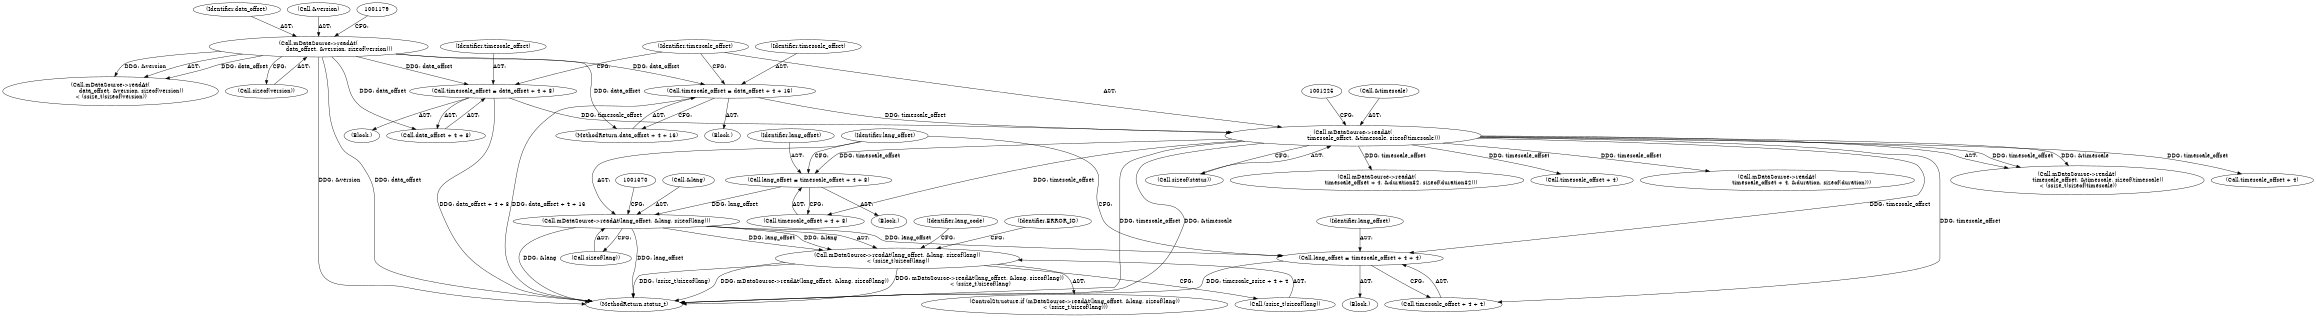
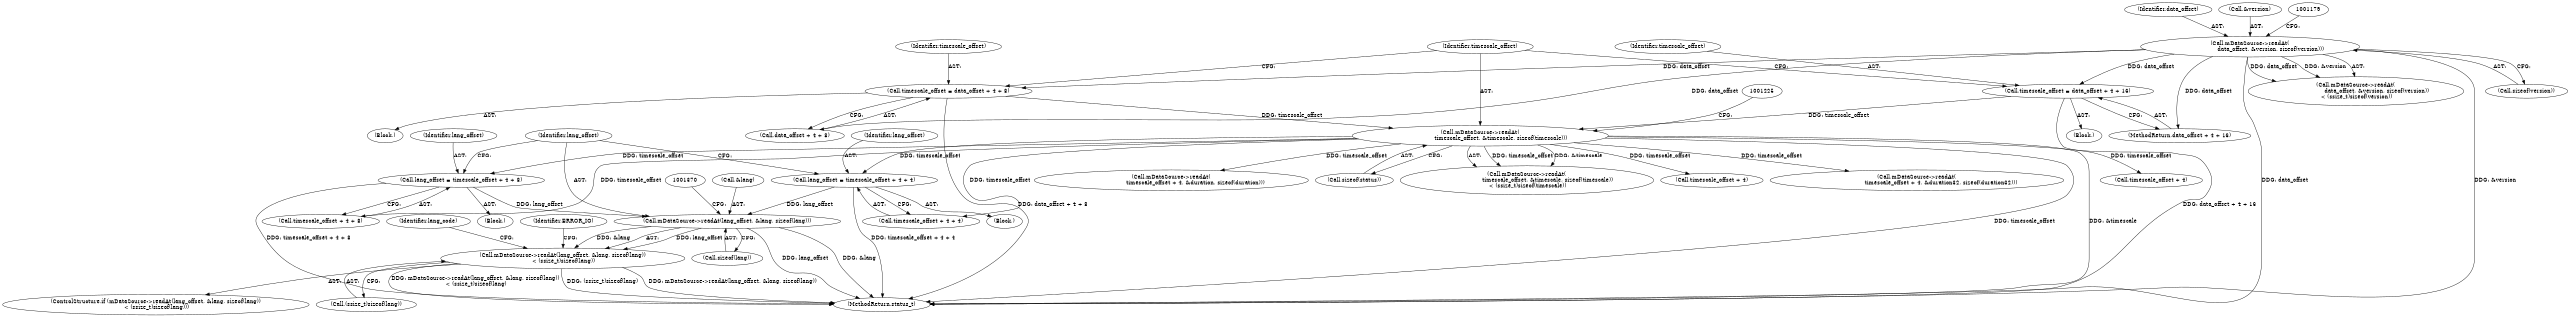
node "(Call,&timescale)": removed
edge "(Call,timescale_offset = data_offset + 4 + 8)" -> "(Call,data_offset + 4 + 8)": label "AST: " -> "CFG: "
edge "(Call,mDataSource->readAt(lang_offset, &lang, sizeof(lang)))" -> "(Call,lang_offset = timescale_offset + 4 + 4)": reversed
edge "(Call,lang_offset = timescale_offset + 4 + 4)" -> "(MethodReturn,status_t)": label "DDG: timescale_ssize + 4 + 4" -> "DDG: timescale_offset + 4 + 4"
edge "(Call,lang_offset = timescale_offset + 4 + 8)" -> "(MethodReturn,status_t)": added, label "DDG: timescale_offset + 4 + 8"
